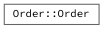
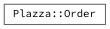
node "Order::Order": label "Order::Order" -> "Plazza::Order"
